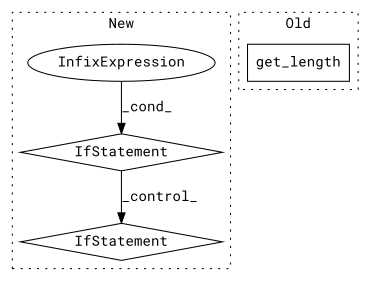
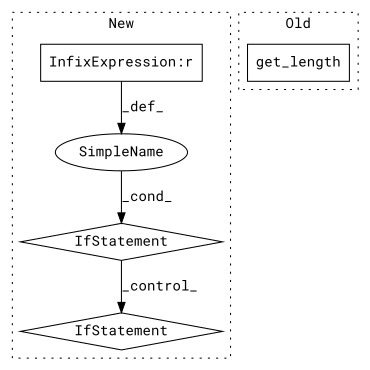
node "InfixExpression:r": added
node "InfixExpression": label "InfixExpression" -> "SimpleName"
